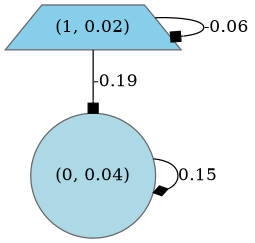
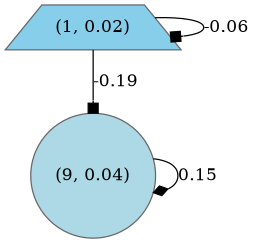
node "(0, 0.04)": label "(0, 0.04)" -> "(9, 0.04)"
